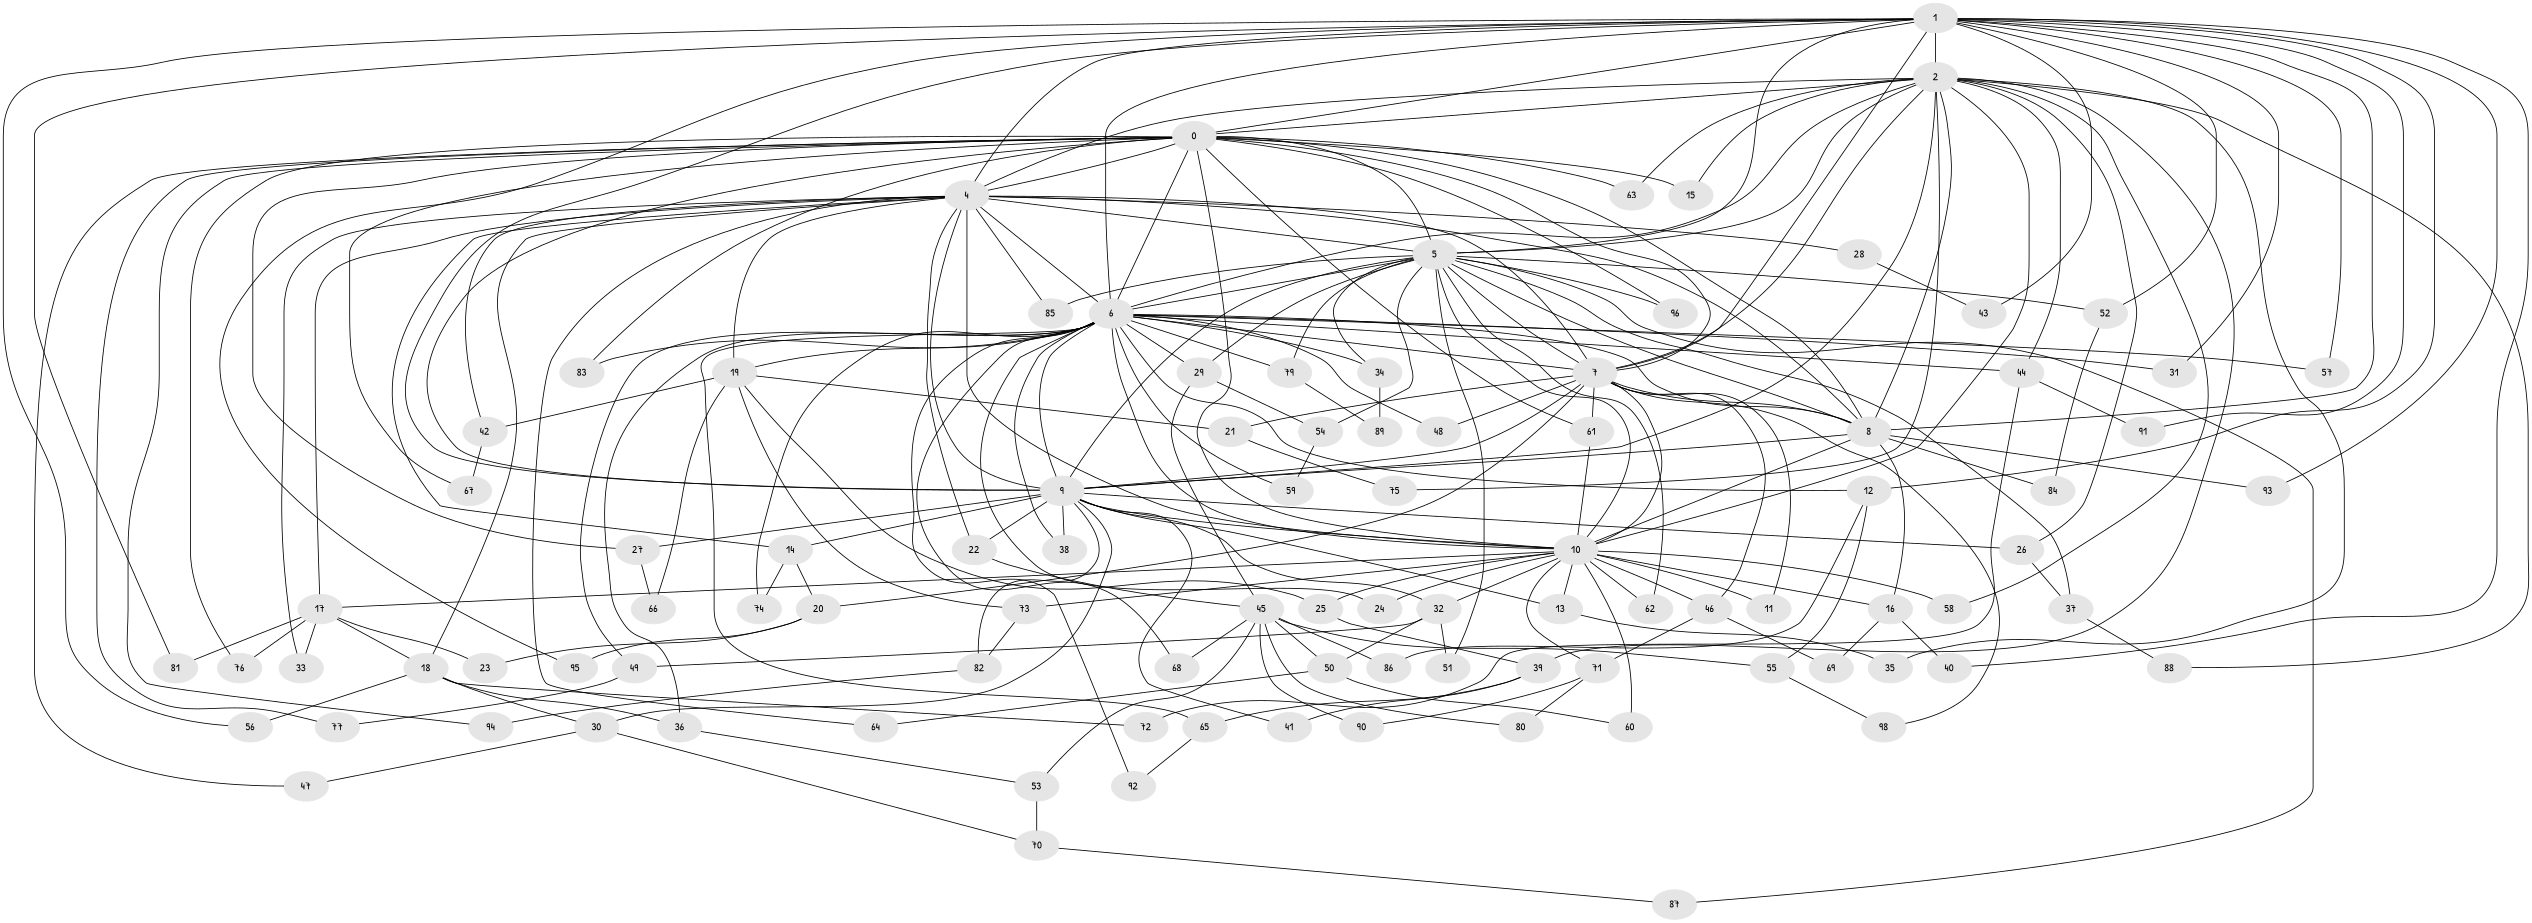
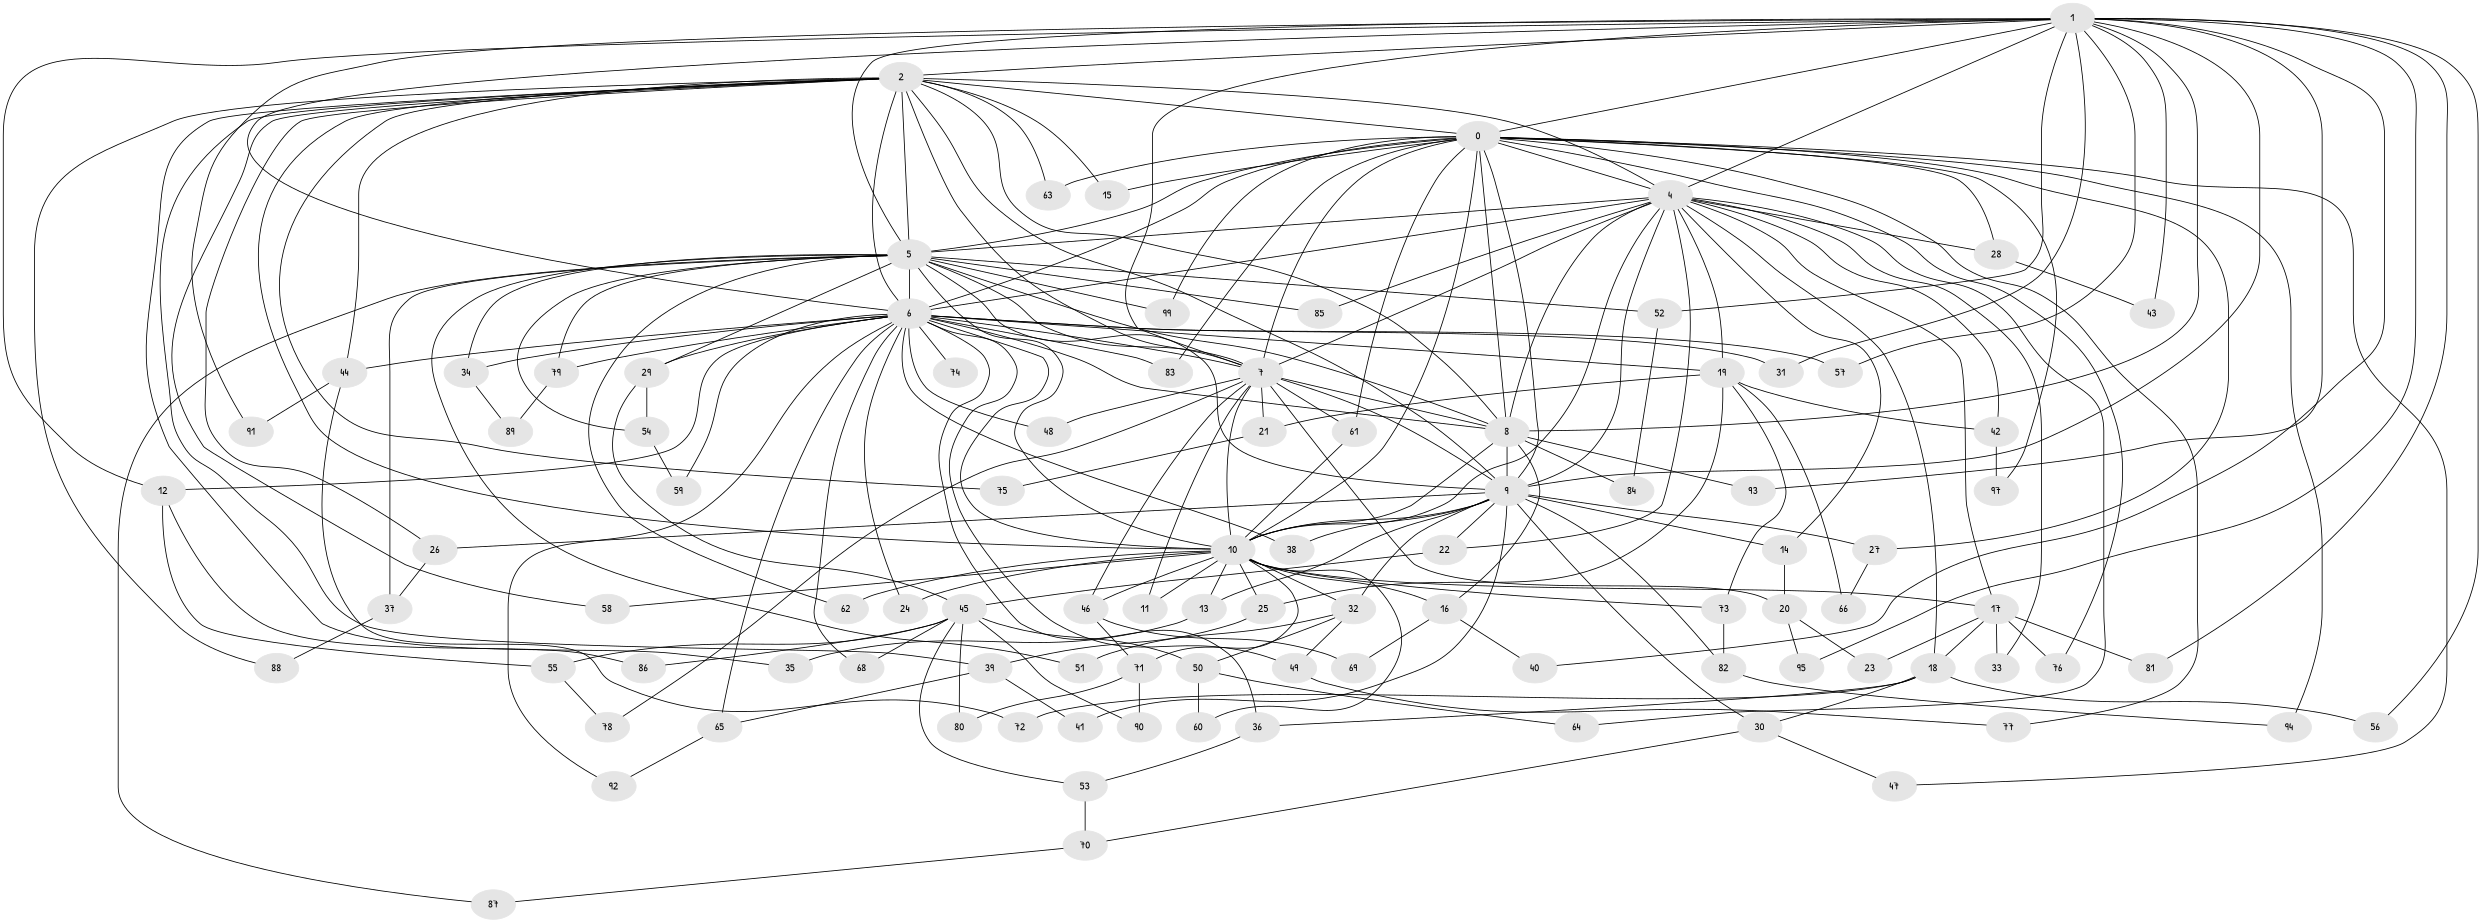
edge "0" -- "28": added
node "96": label "96" -> "99"
edge "6" -- "9": removed
node "67": label "67" -> "97"
edge "14" -- "74": removed
node "98": label "98" -> "78"
